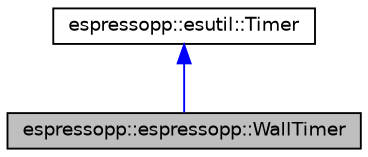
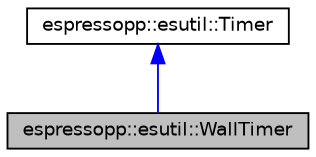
node "espressopp::espressopp::WallTimer": label "espressopp::espressopp::WallTimer" -> "espressopp::esutil::WallTimer"
